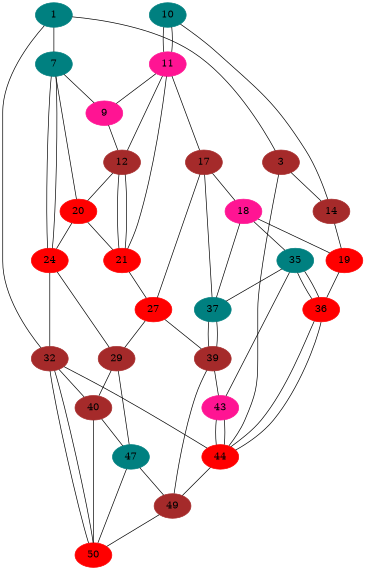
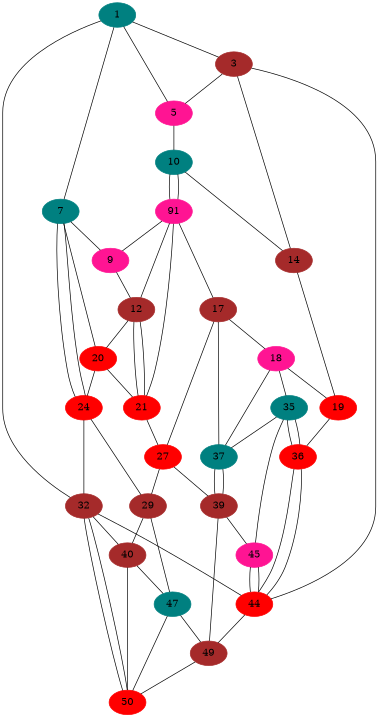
node "11": label "11" -> "91"
node "5": added
node "43": label "43" -> "45"
